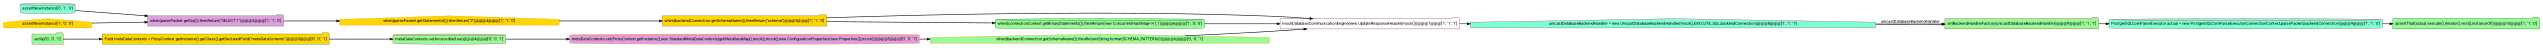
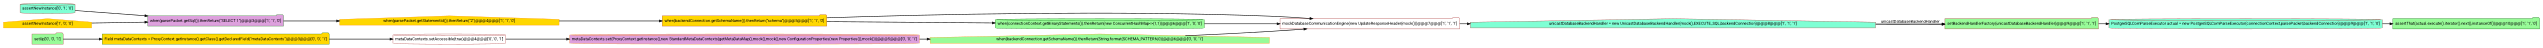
node "metaDataContexts.setAccessible(true)@@@4@@@['0', '0', '1']": fillcolor palegreen -> white
